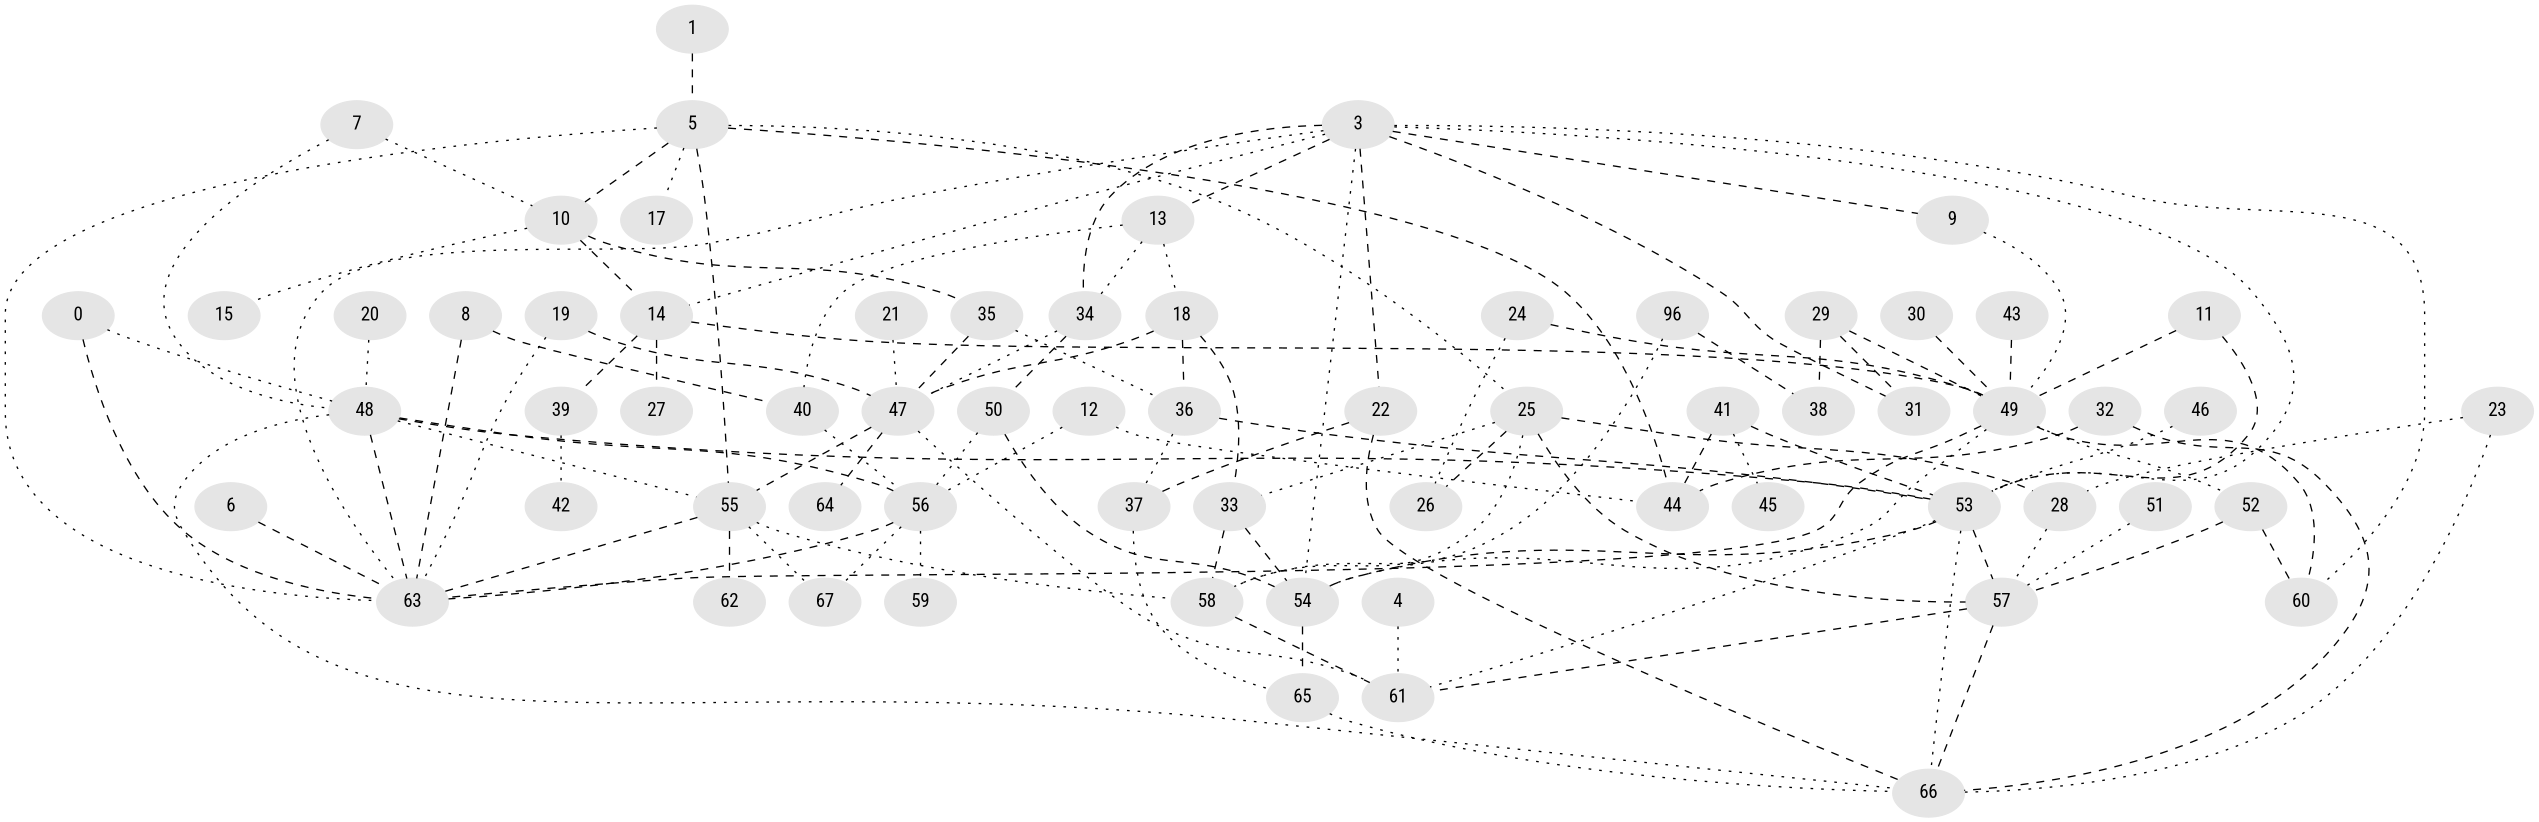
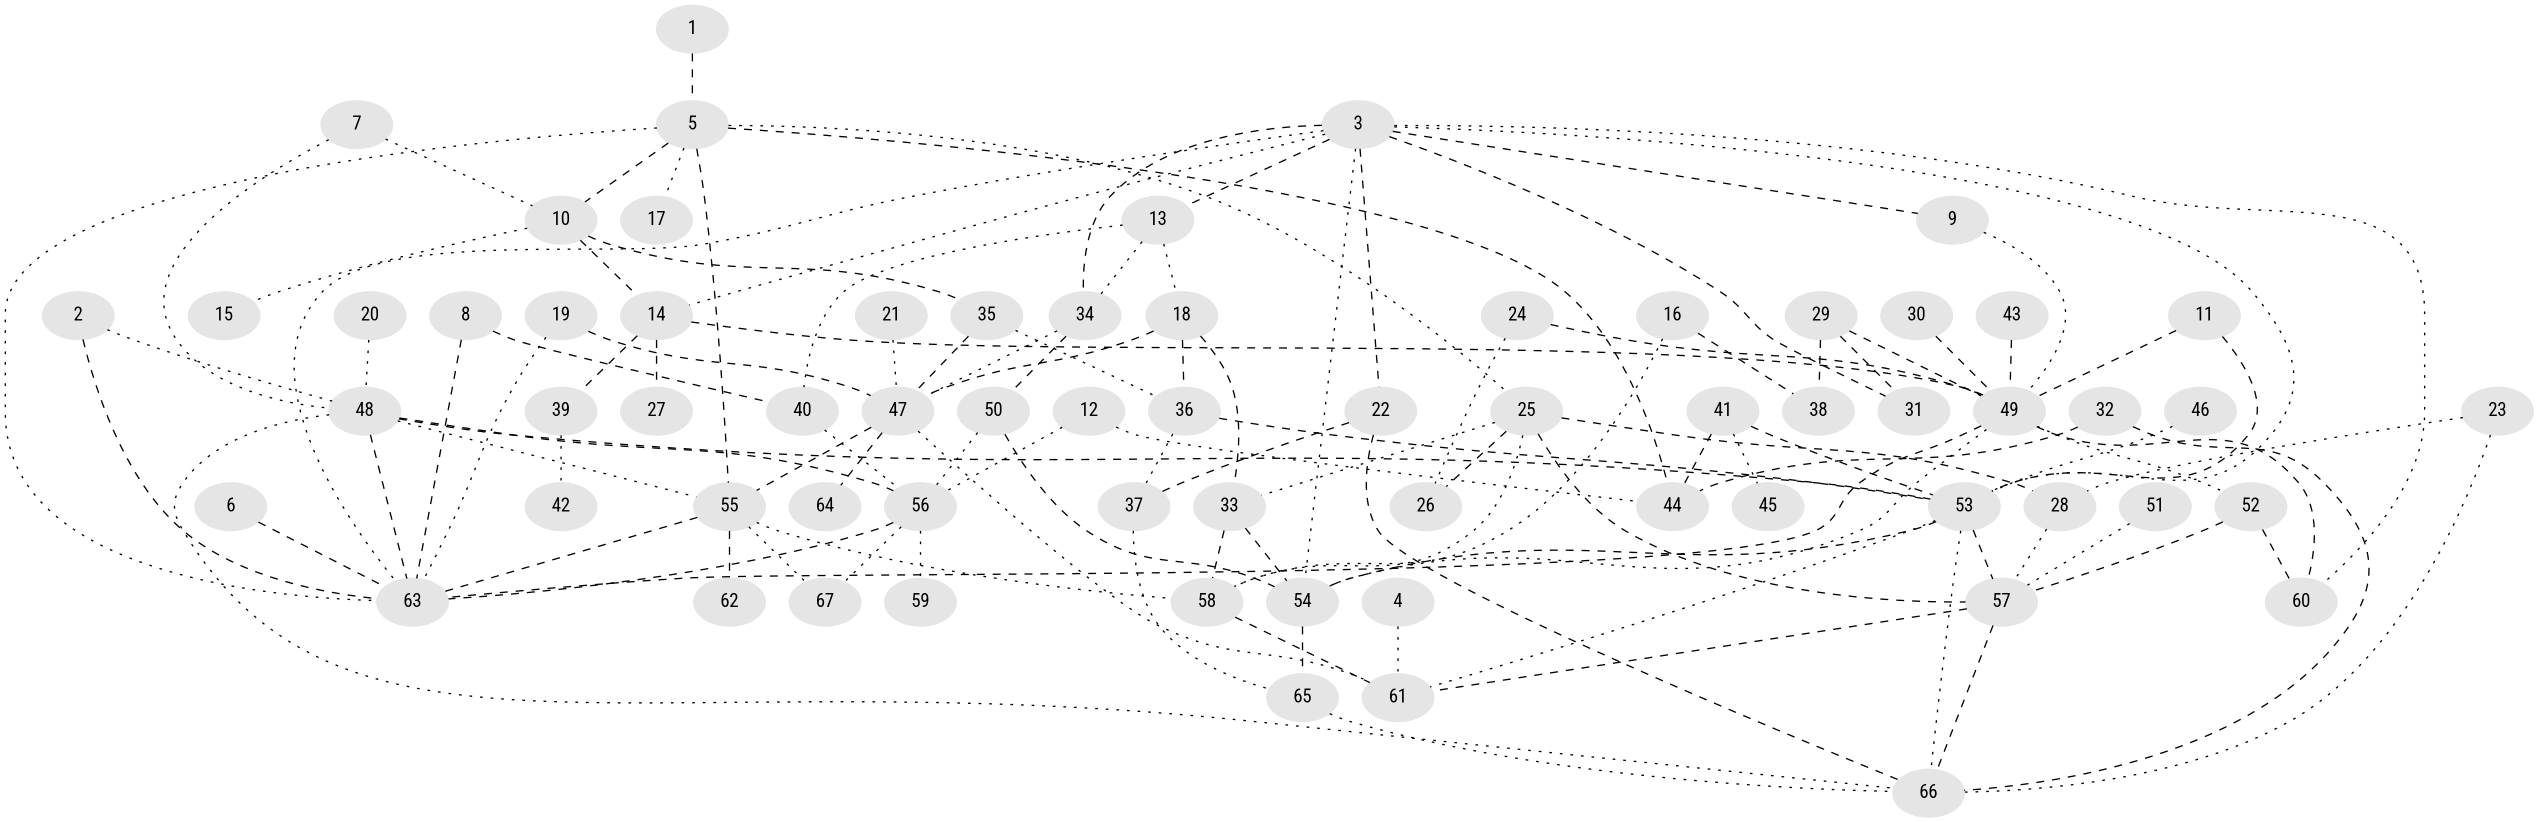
node "0": label "0" -> "2"
node "96": label "96" -> "16"
